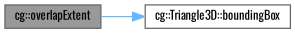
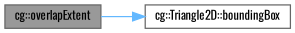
node "cg::Triangle3D::boundingBox": label "cg::Triangle3D::boundingBox" -> "cg::Triangle2D::boundingBox"
